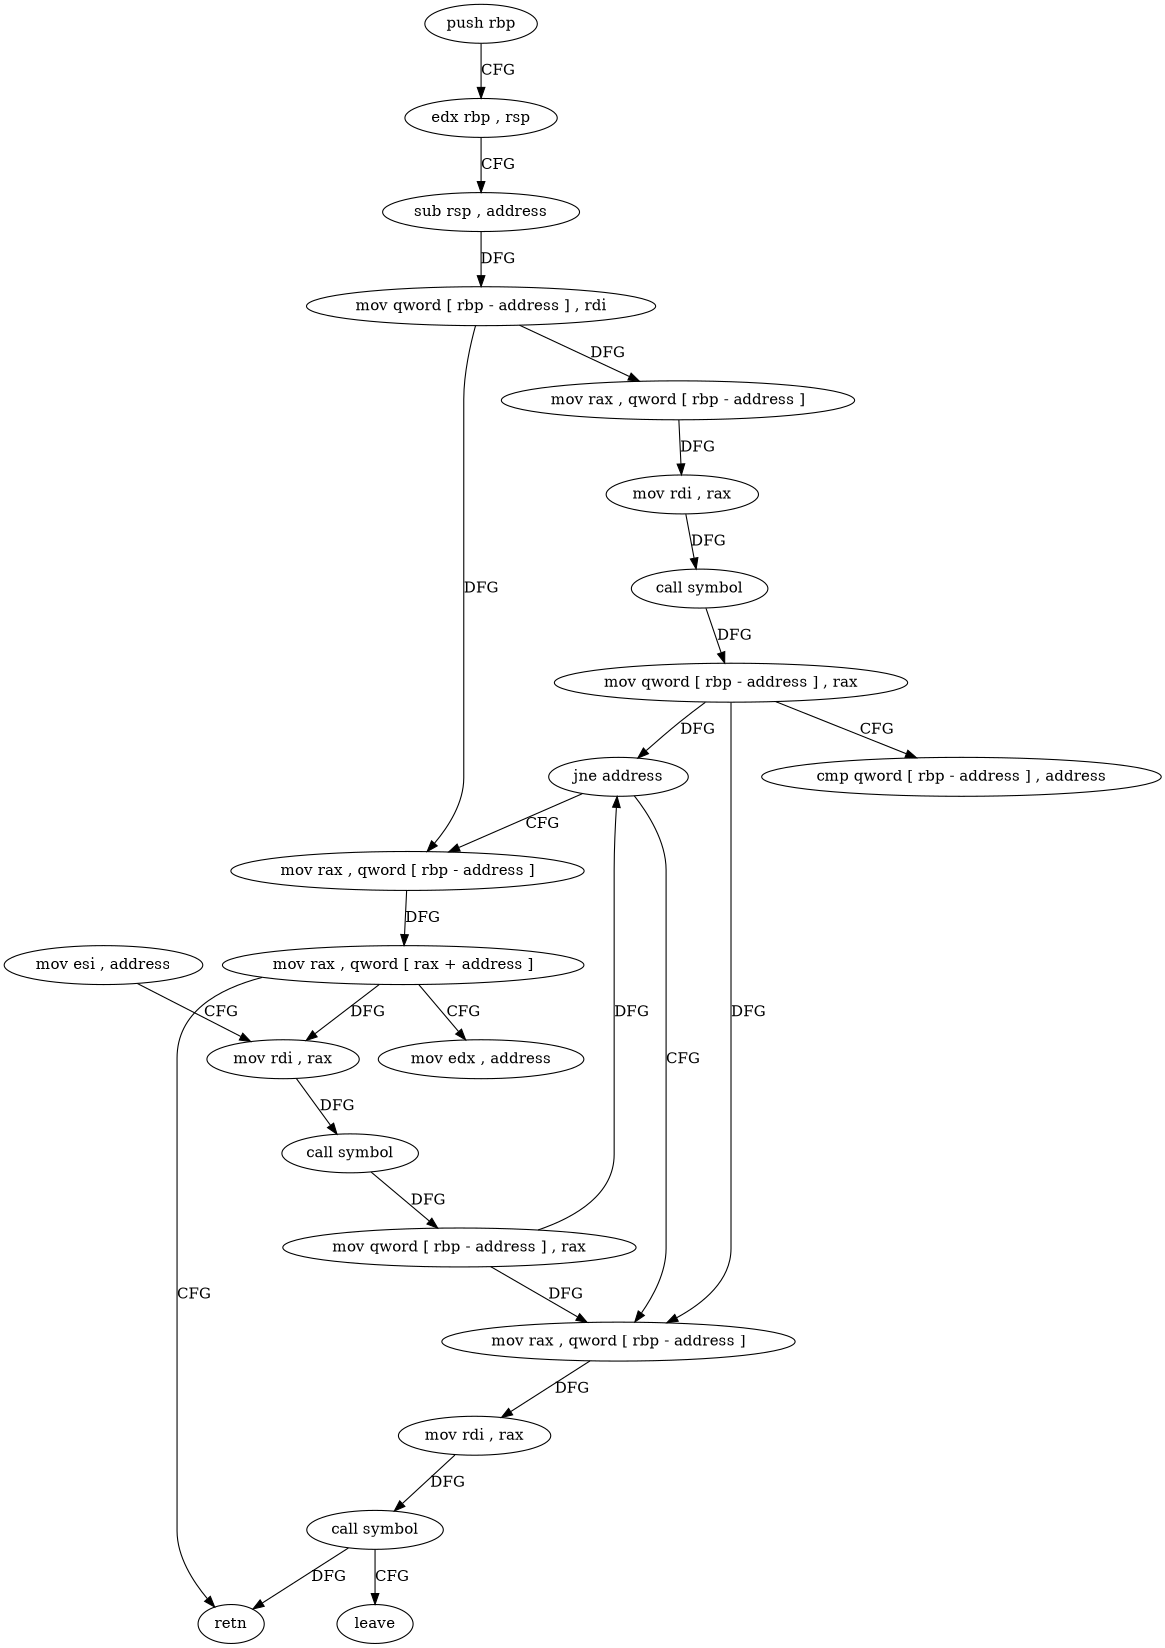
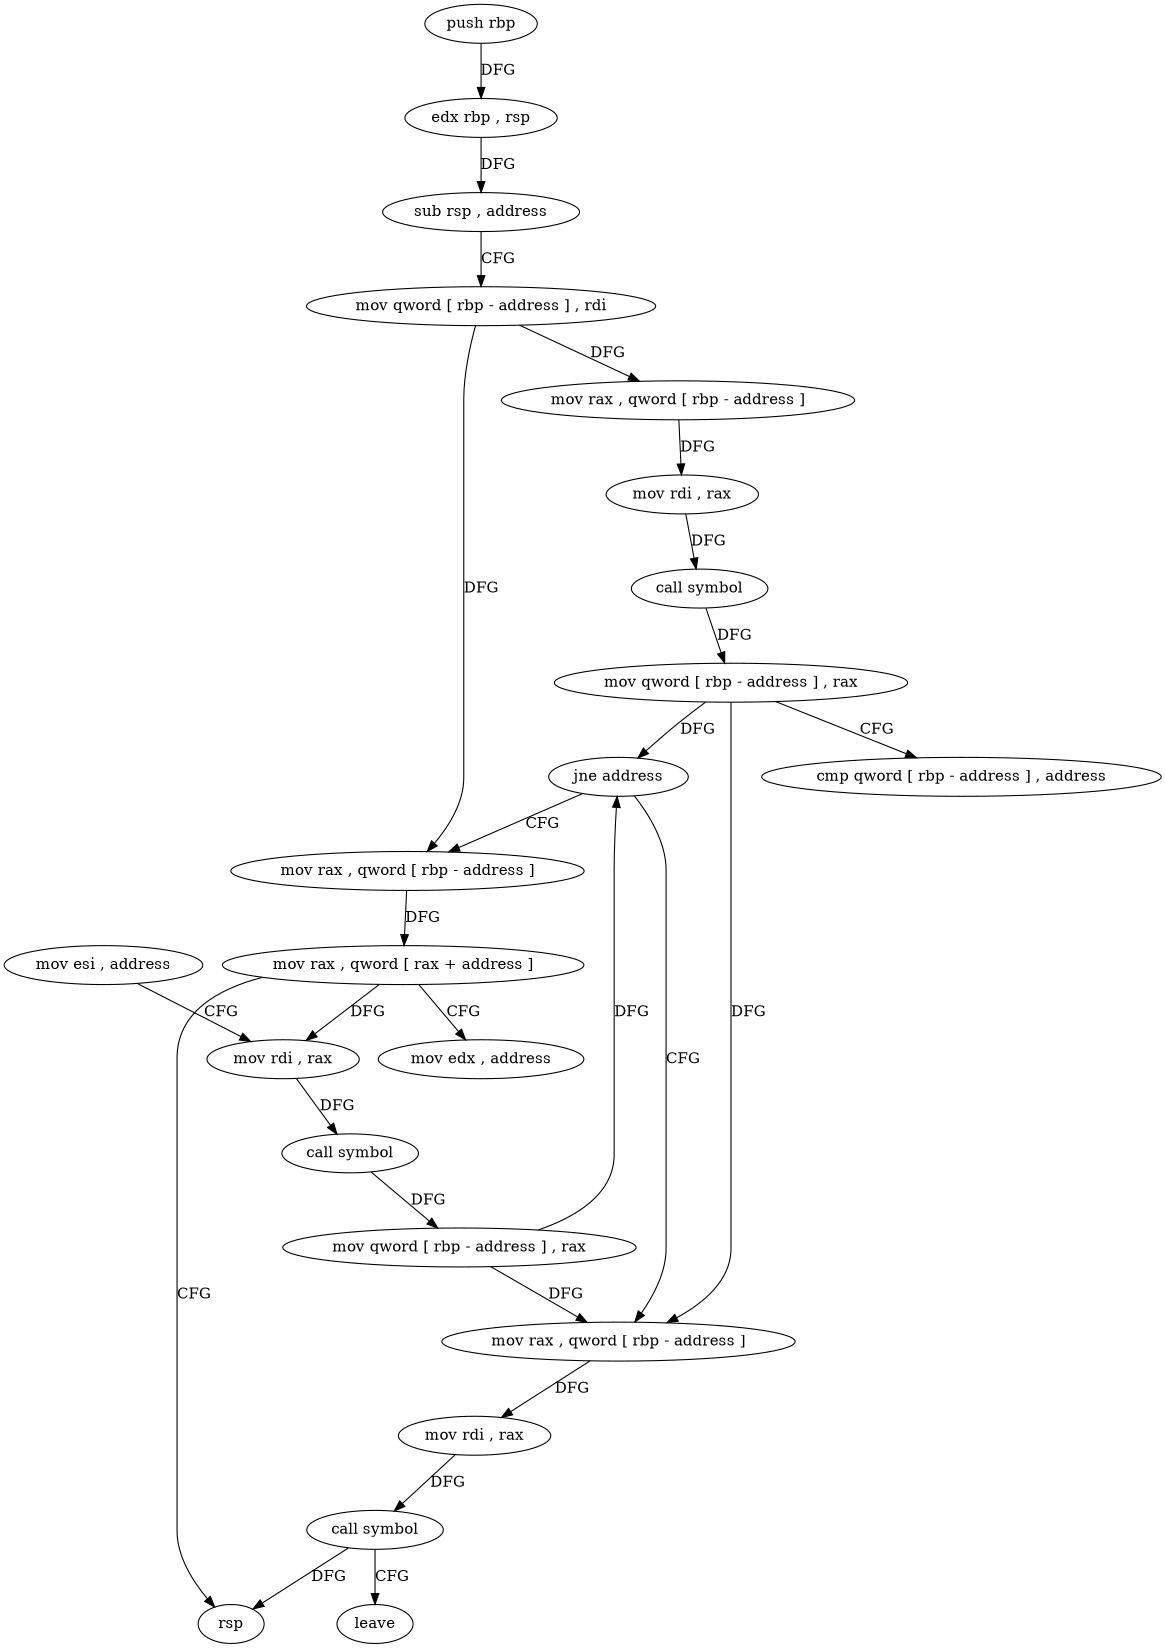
edge "push rbp" -> "edx rbp , rsp": label "CFG" -> "DFG"
edge "edx rbp , rsp" -> "sub rsp , address": label "CFG" -> "DFG"
edge "sub rsp , address" -> "mov qword [ rbp - address ] , rdi": label "DFG" -> "CFG"
node "retn": label "retn" -> "rsp"
